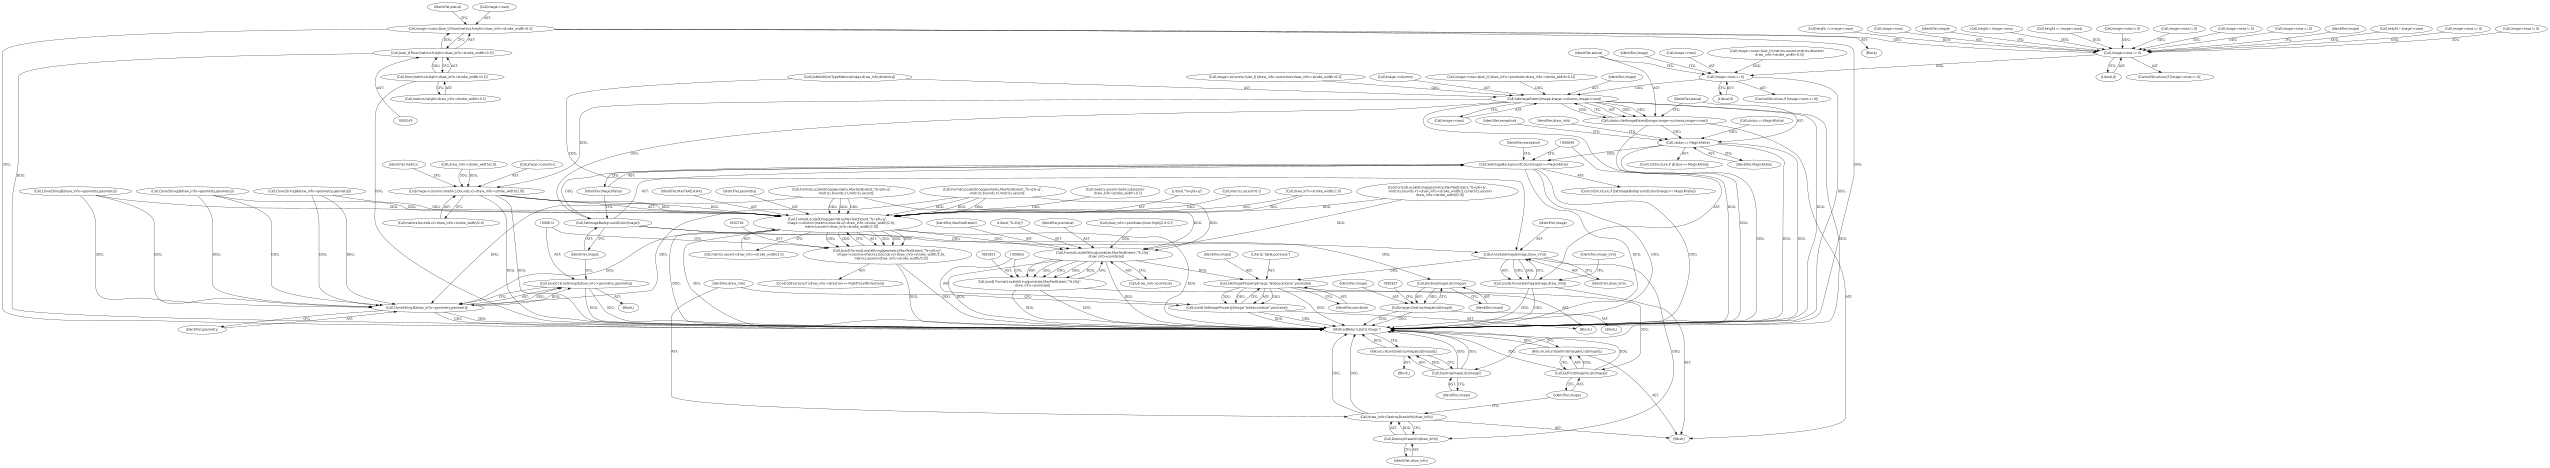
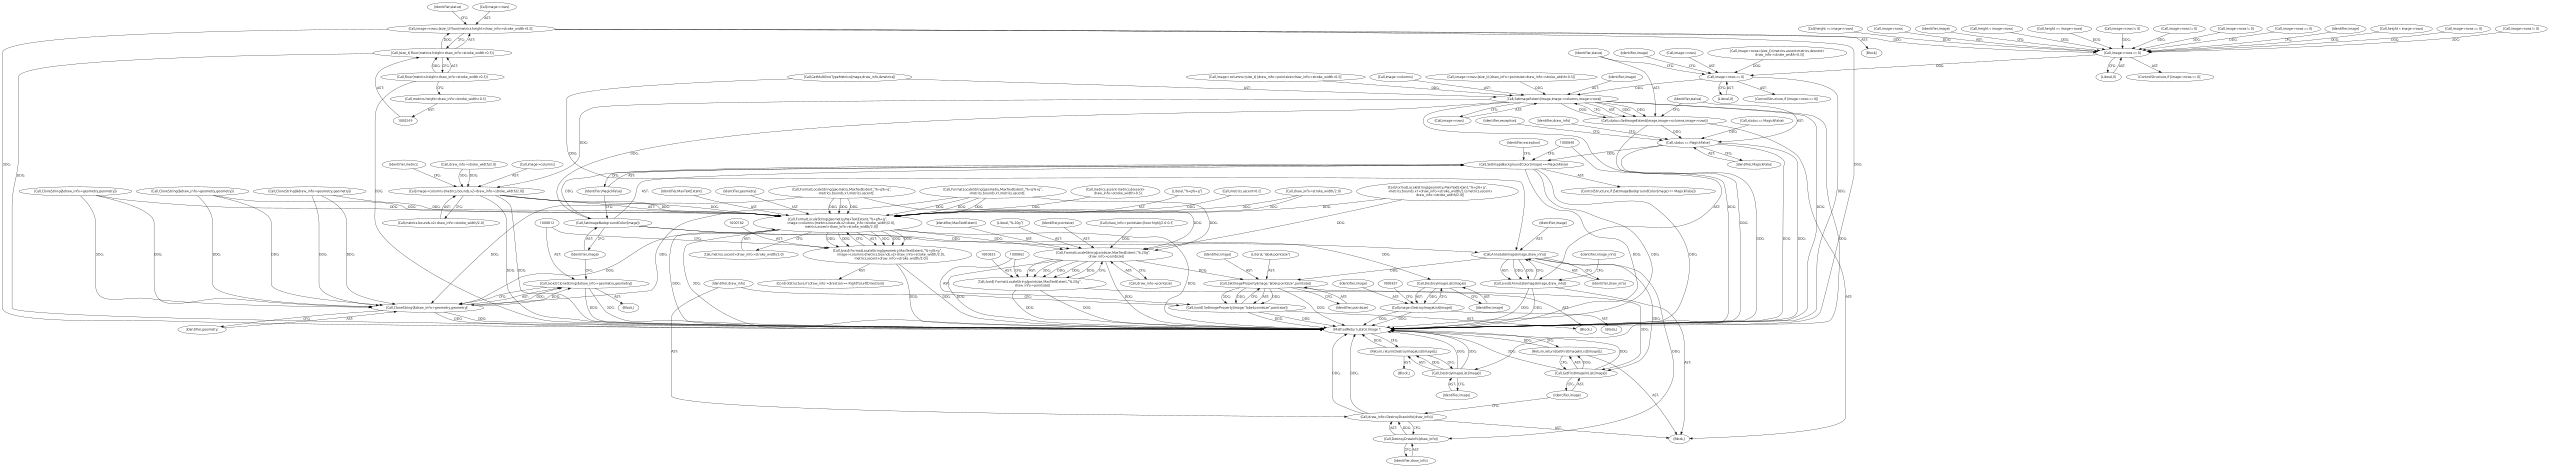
edge "(Call,metrics.height+draw_info->stroke_width+0.5)" -> "(Call,floor(metrics.height+draw_info->stroke_width+0.5))": now "(Call,metrics.height+draw_info->stroke_width+0.5)" -> "1000249"
node "(ControlStructure,if (status == MagickFalse))": removed
edge "(Call,AnnotateImage(image,draw_info))" -> "(Call,GetFirstImageInList(image))": added, label "DDG:"
